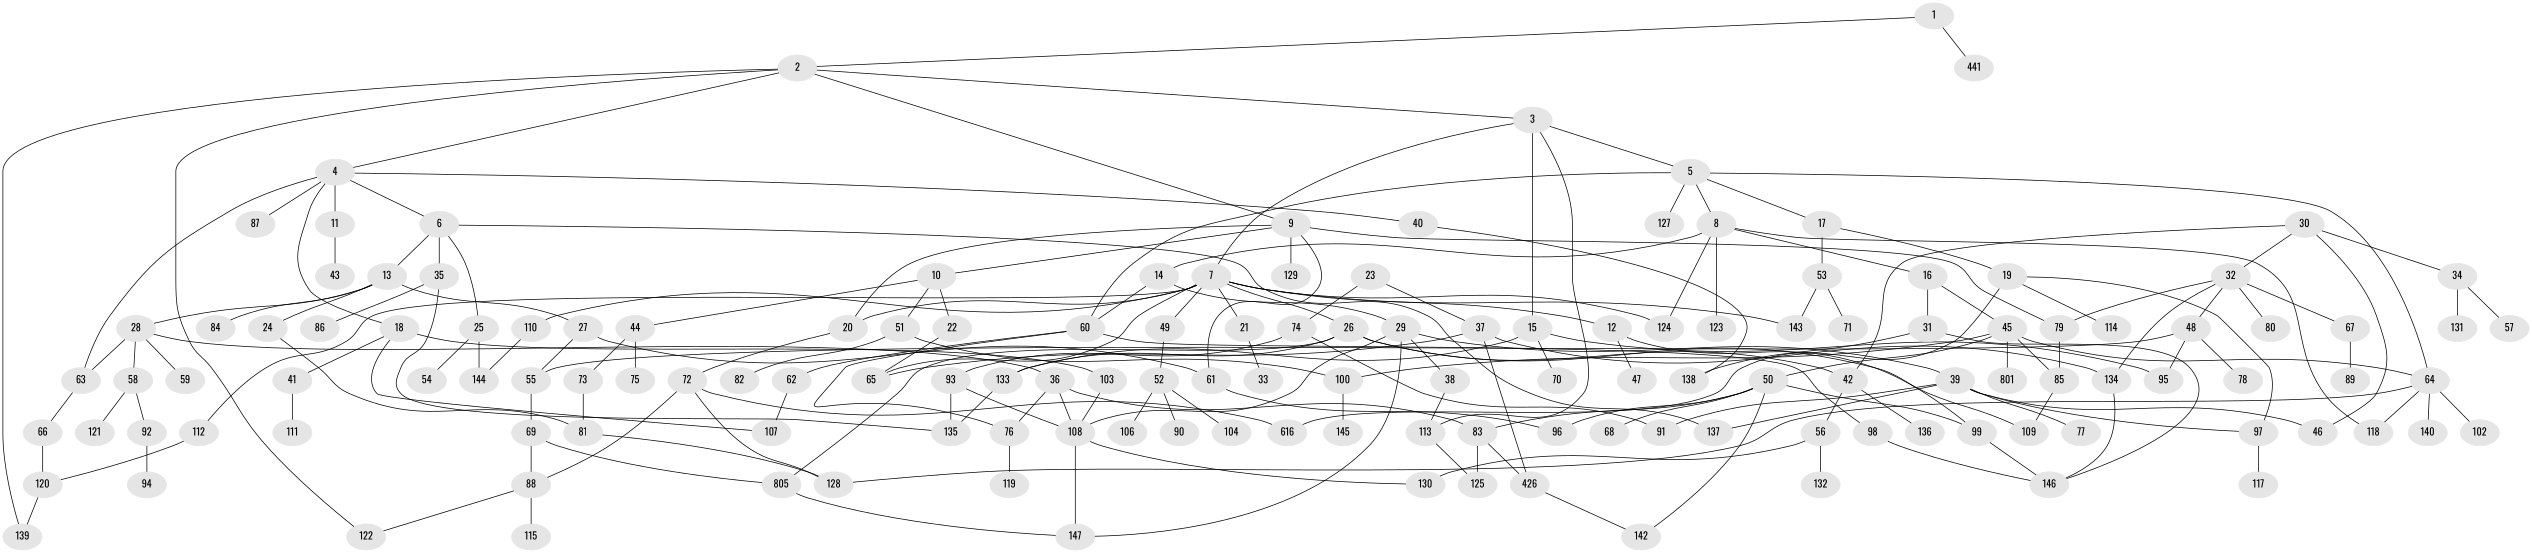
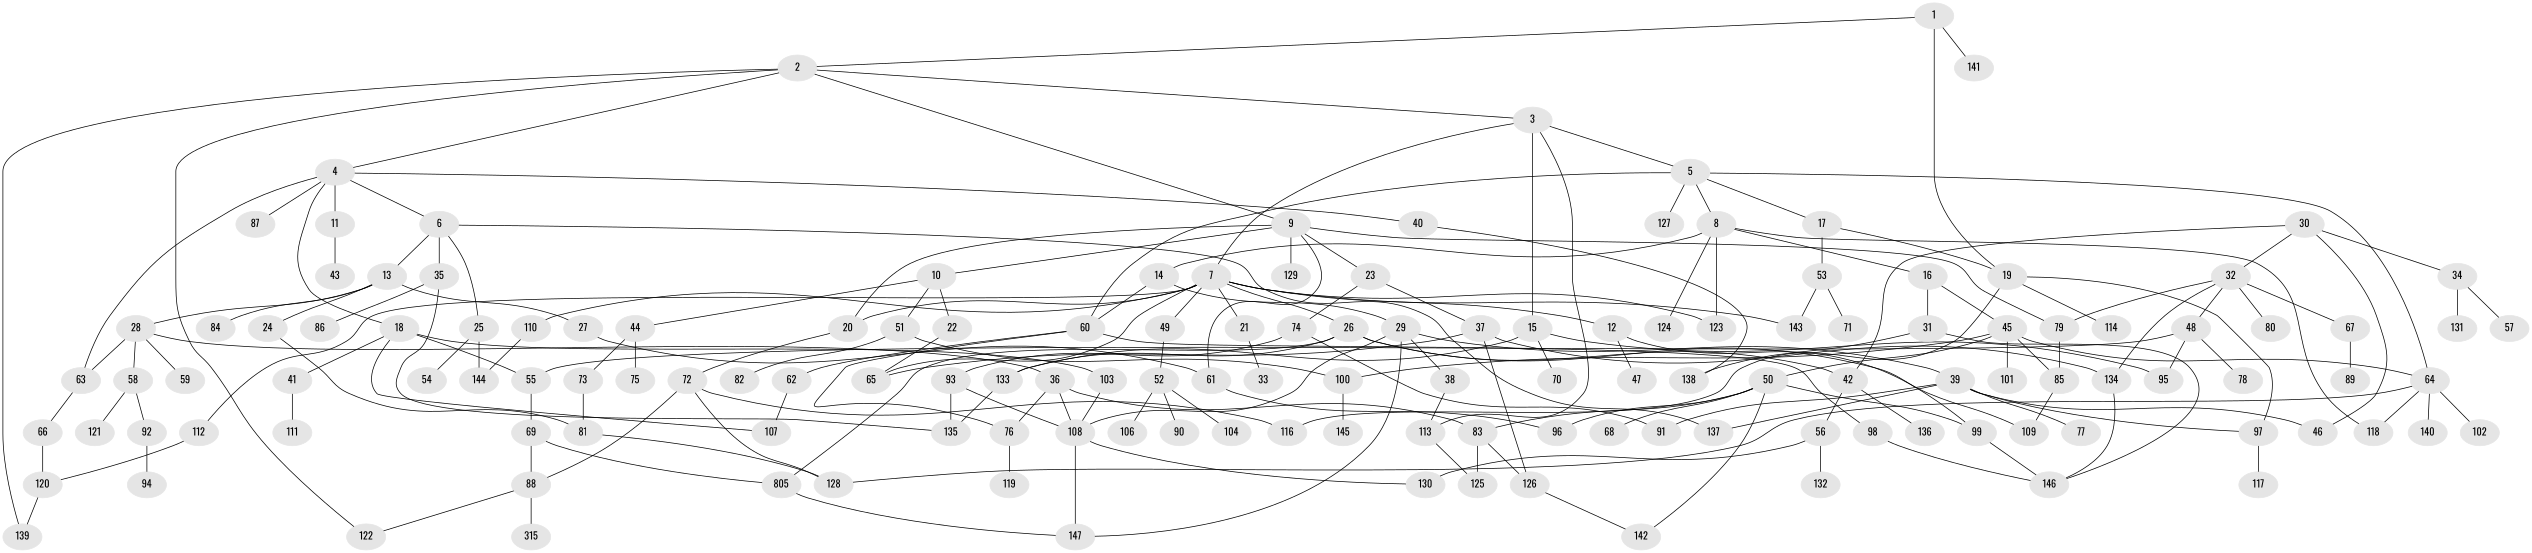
node "441": label "441" -> "141"
edge "1" -- "19": added
edge "9" -- "23": added
edge "7" -- "124": now "7" -- "123"
edge "27" -- "55": now "18" -- "55"
node "801": label "801" -> "101"
node "616": label "616" -> "116"
node "426": label "426" -> "126"
node "115": label "115" -> "315"
